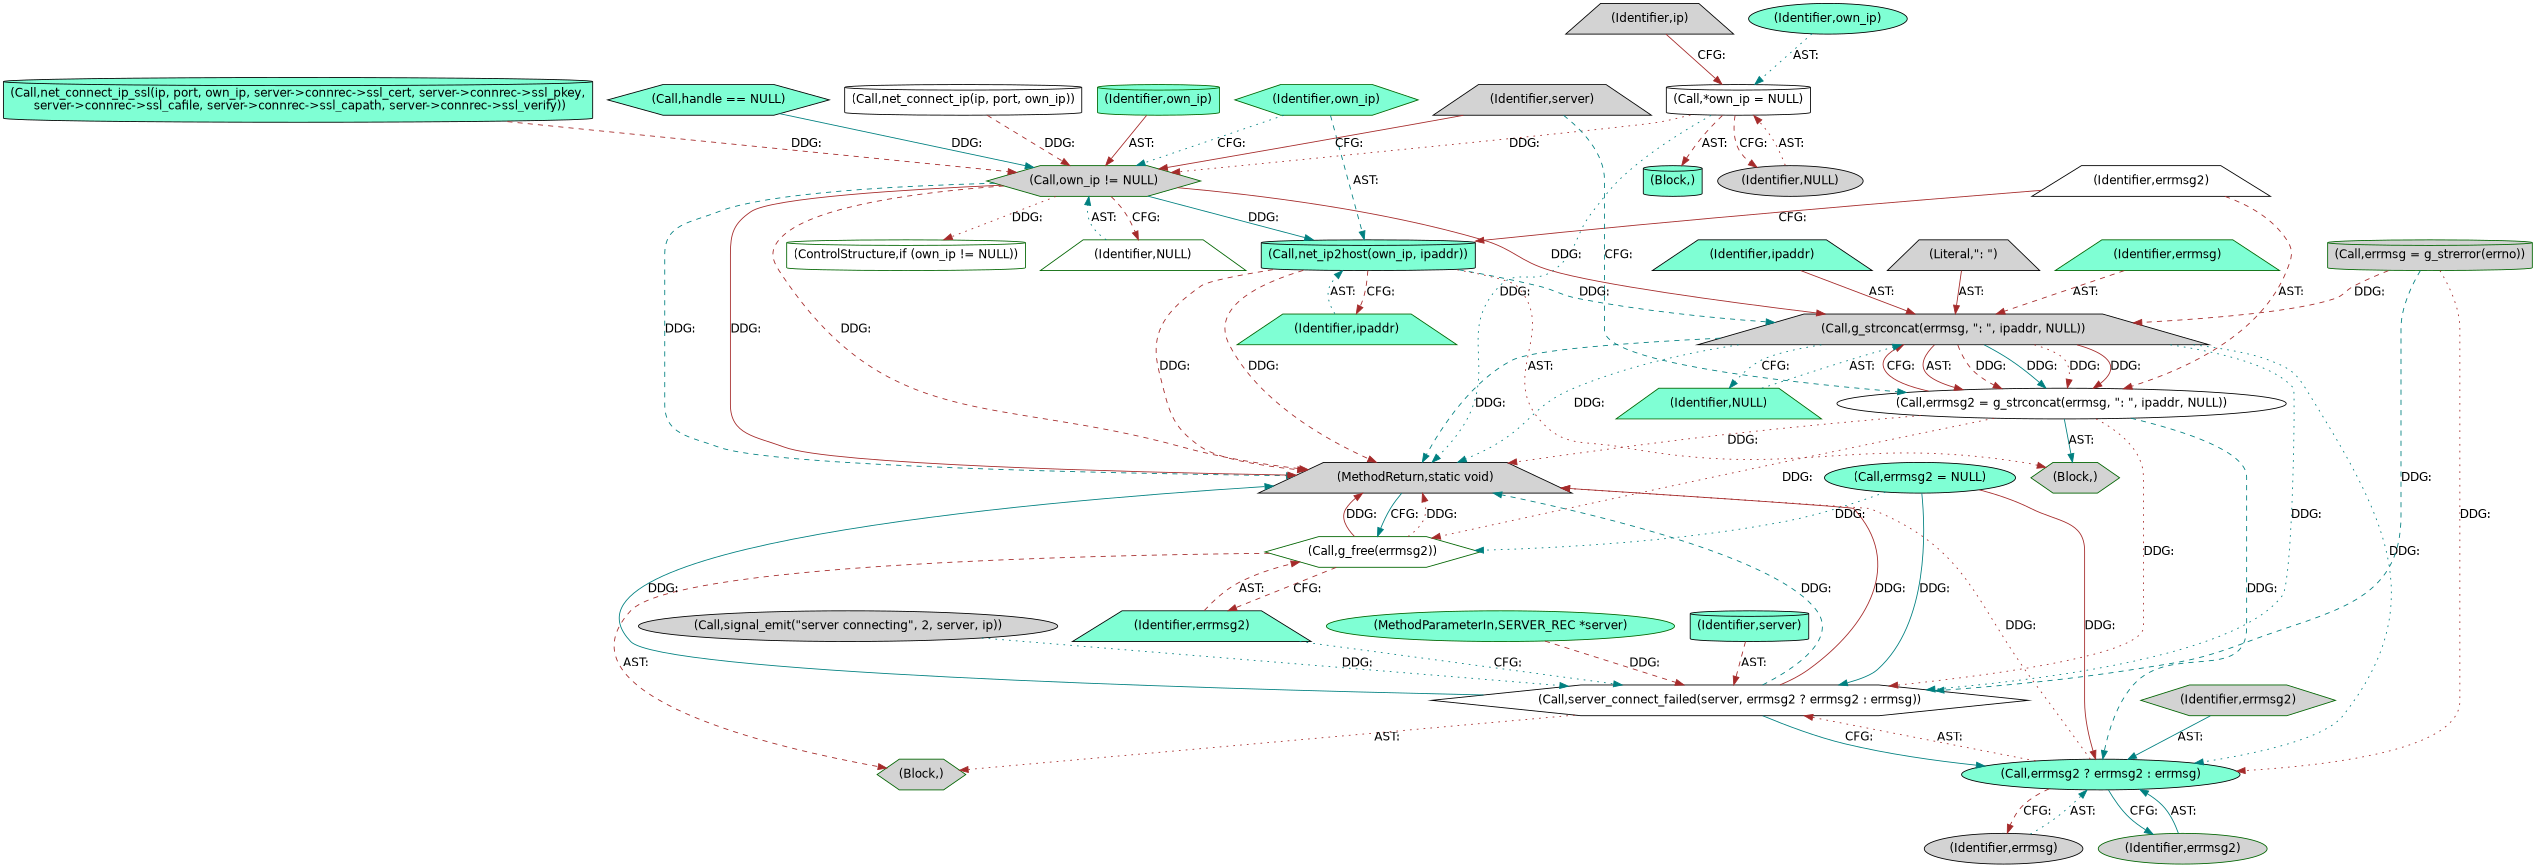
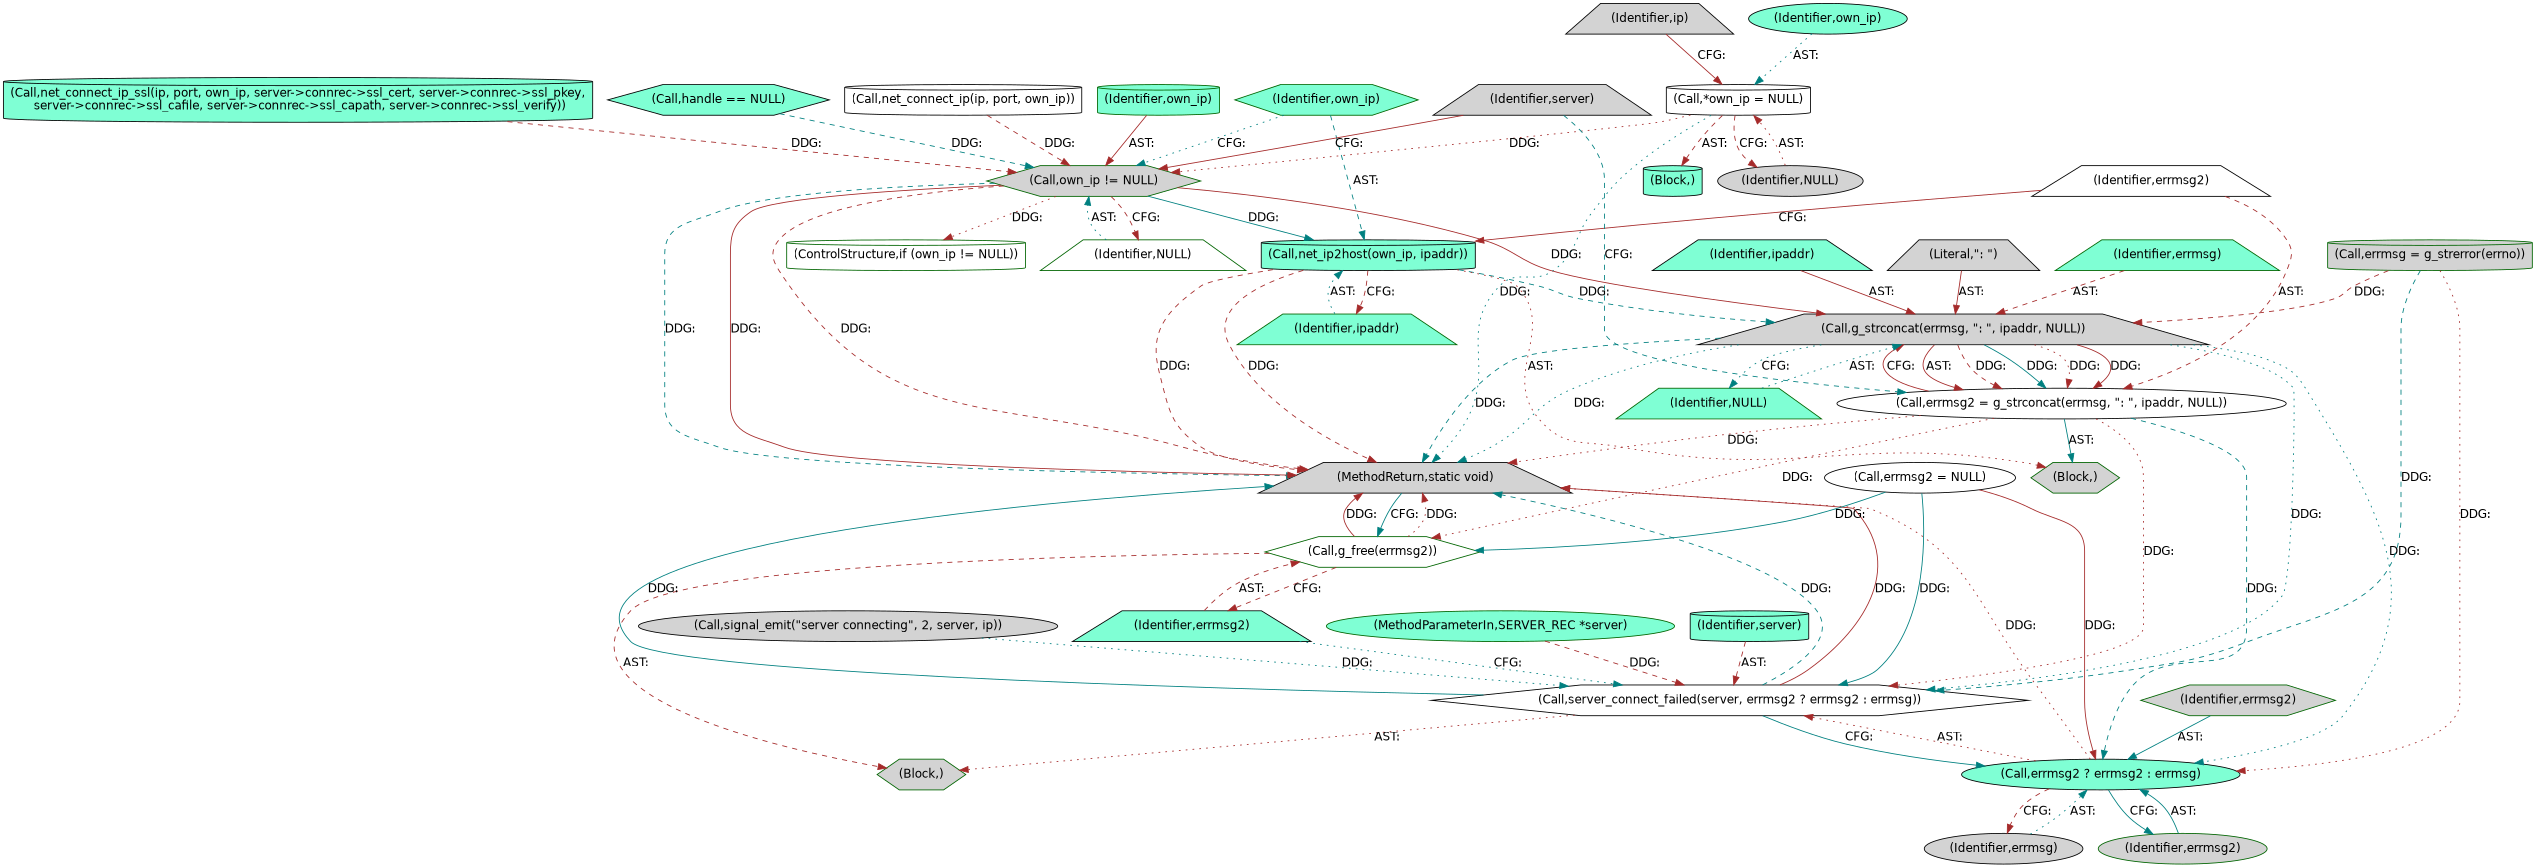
edge "(Call,handle == NULL)" -> "(Call,own_ip != NULL)": style solid -> dashed
node "(Call,errmsg2 = NULL)": fillcolor aquamarine -> white
edge "(Call,errmsg2 = NULL)" -> "(Call,g_free(errmsg2))": style dotted -> solid
